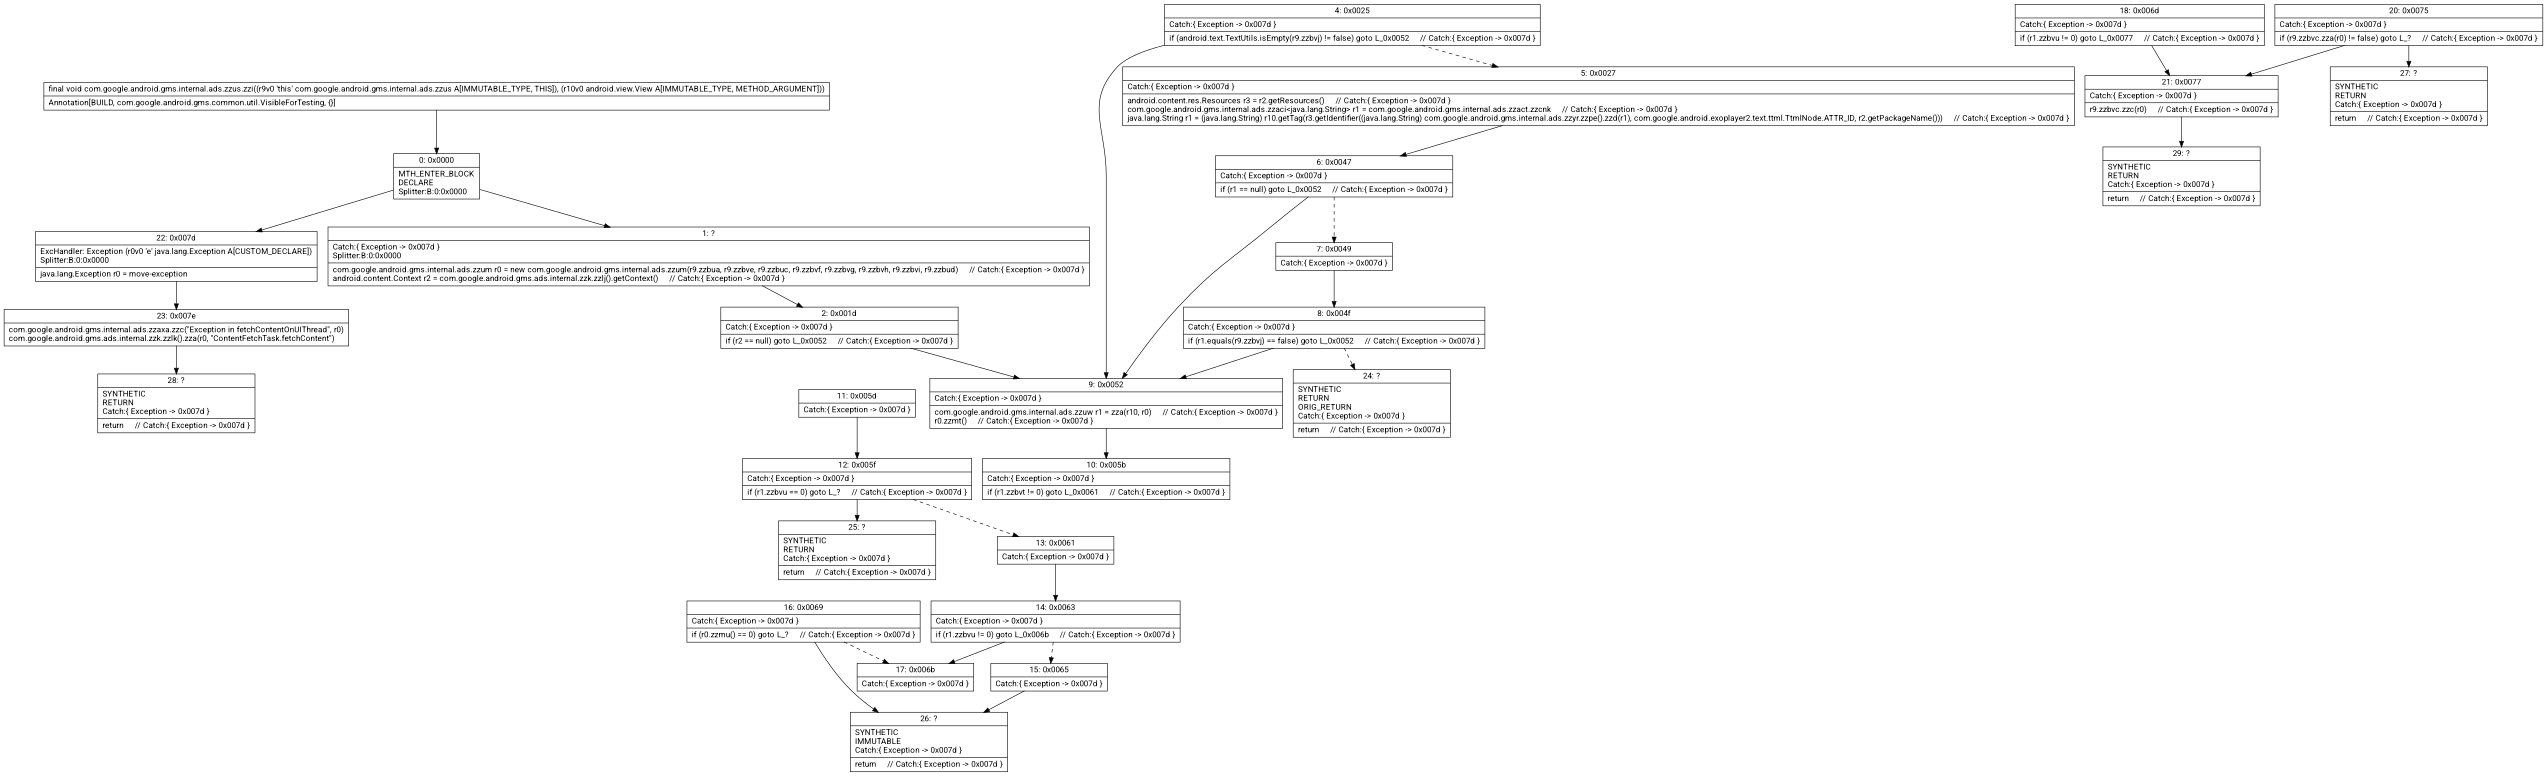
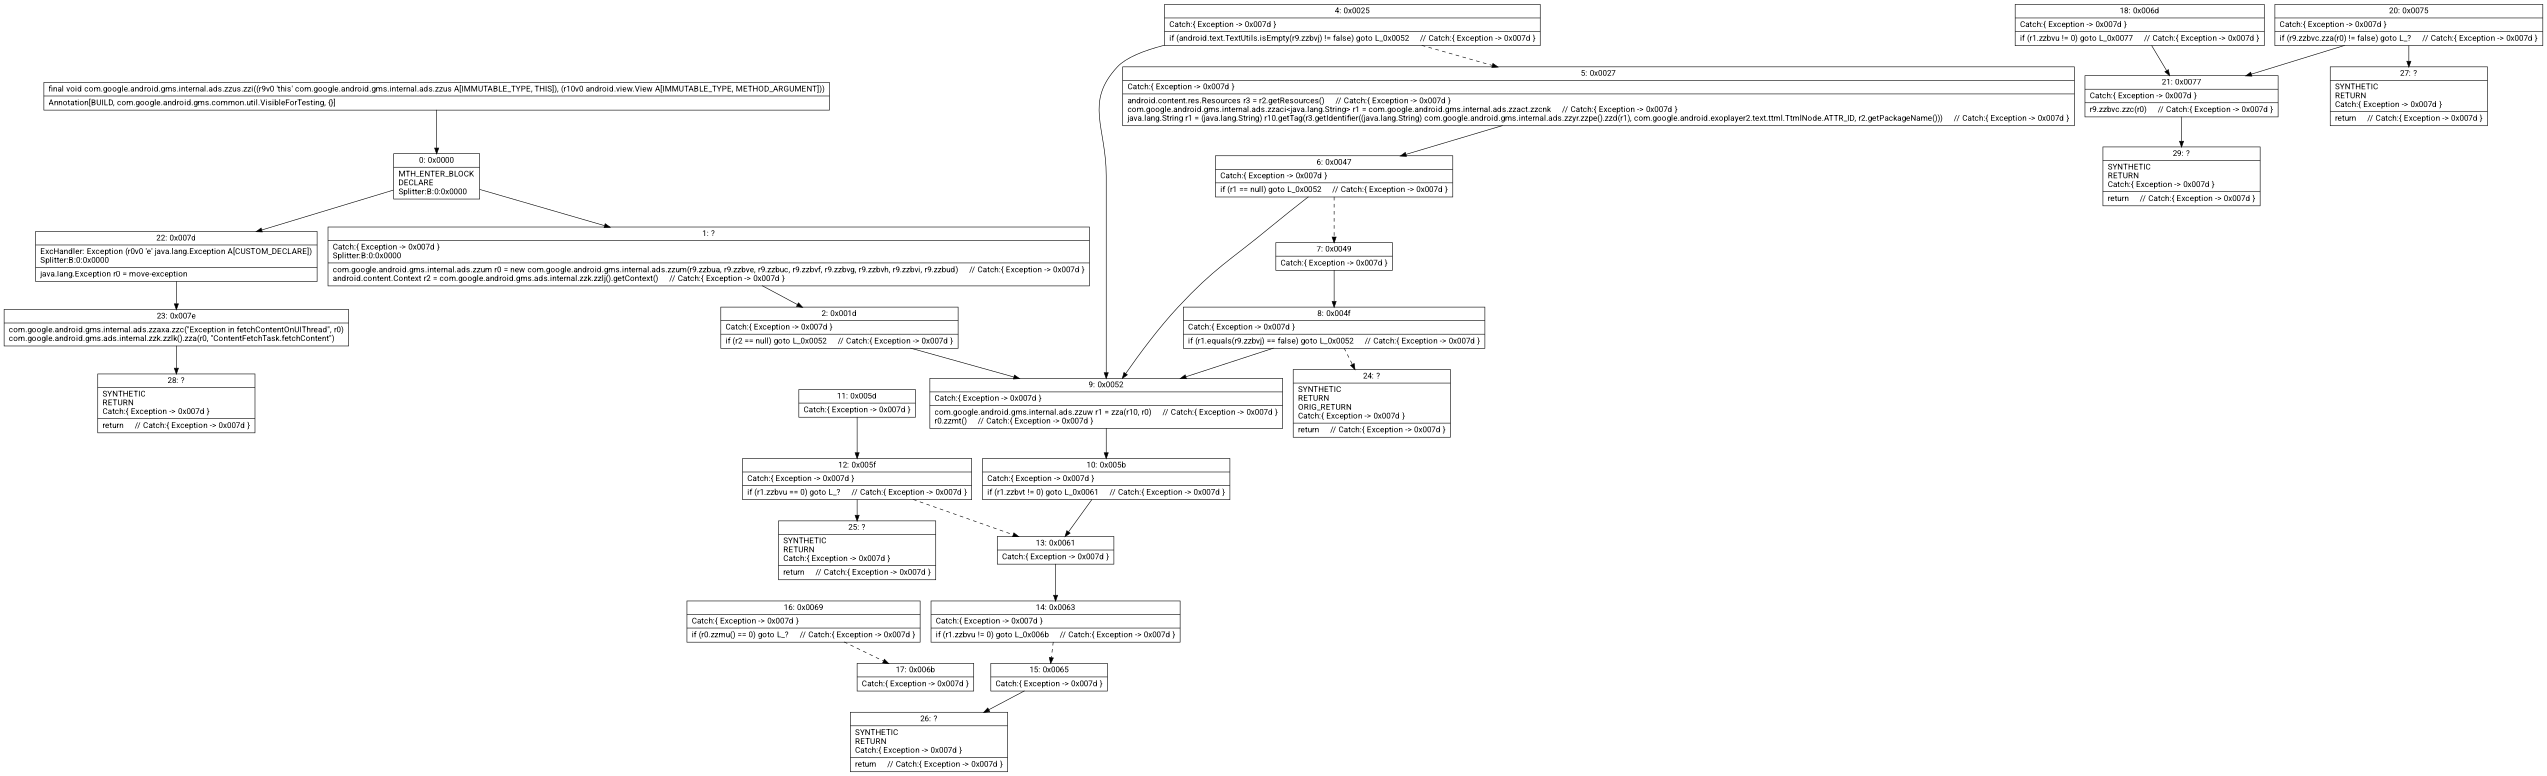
edge "10: 0x005b" -> "13: 0x0061": added
edge "14: 0x0063" -> "17: 0x006b": removed
edge "16: 0x0069" -> "26: ?": removed
node "26: ?": text "IMMUTABLE" -> "RETURN"
